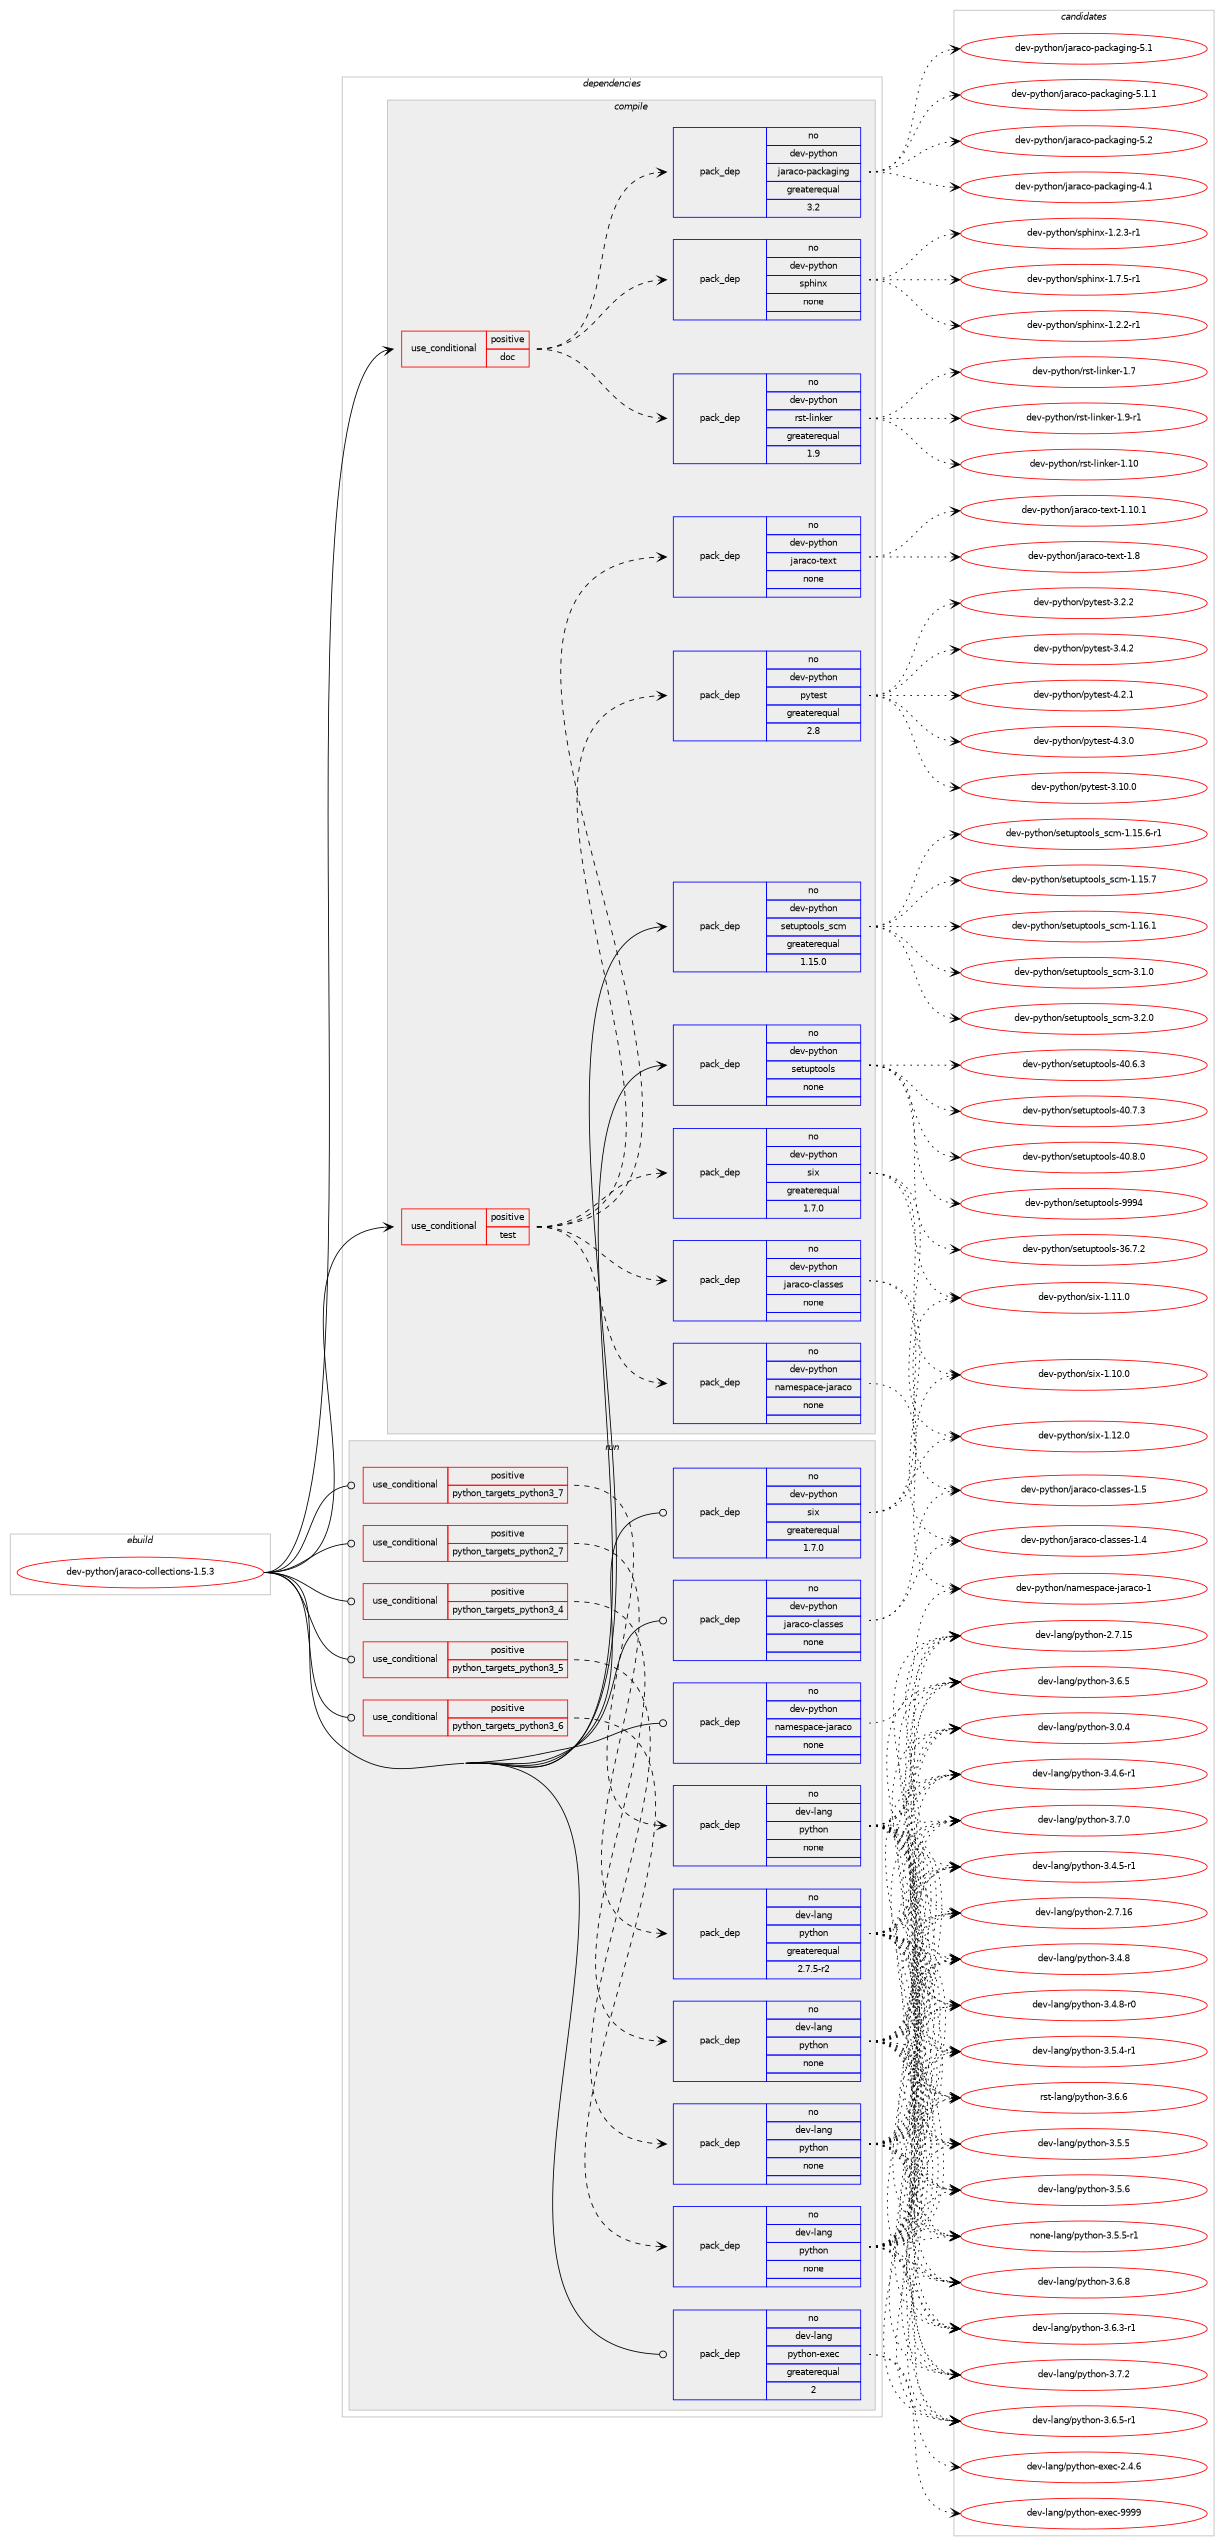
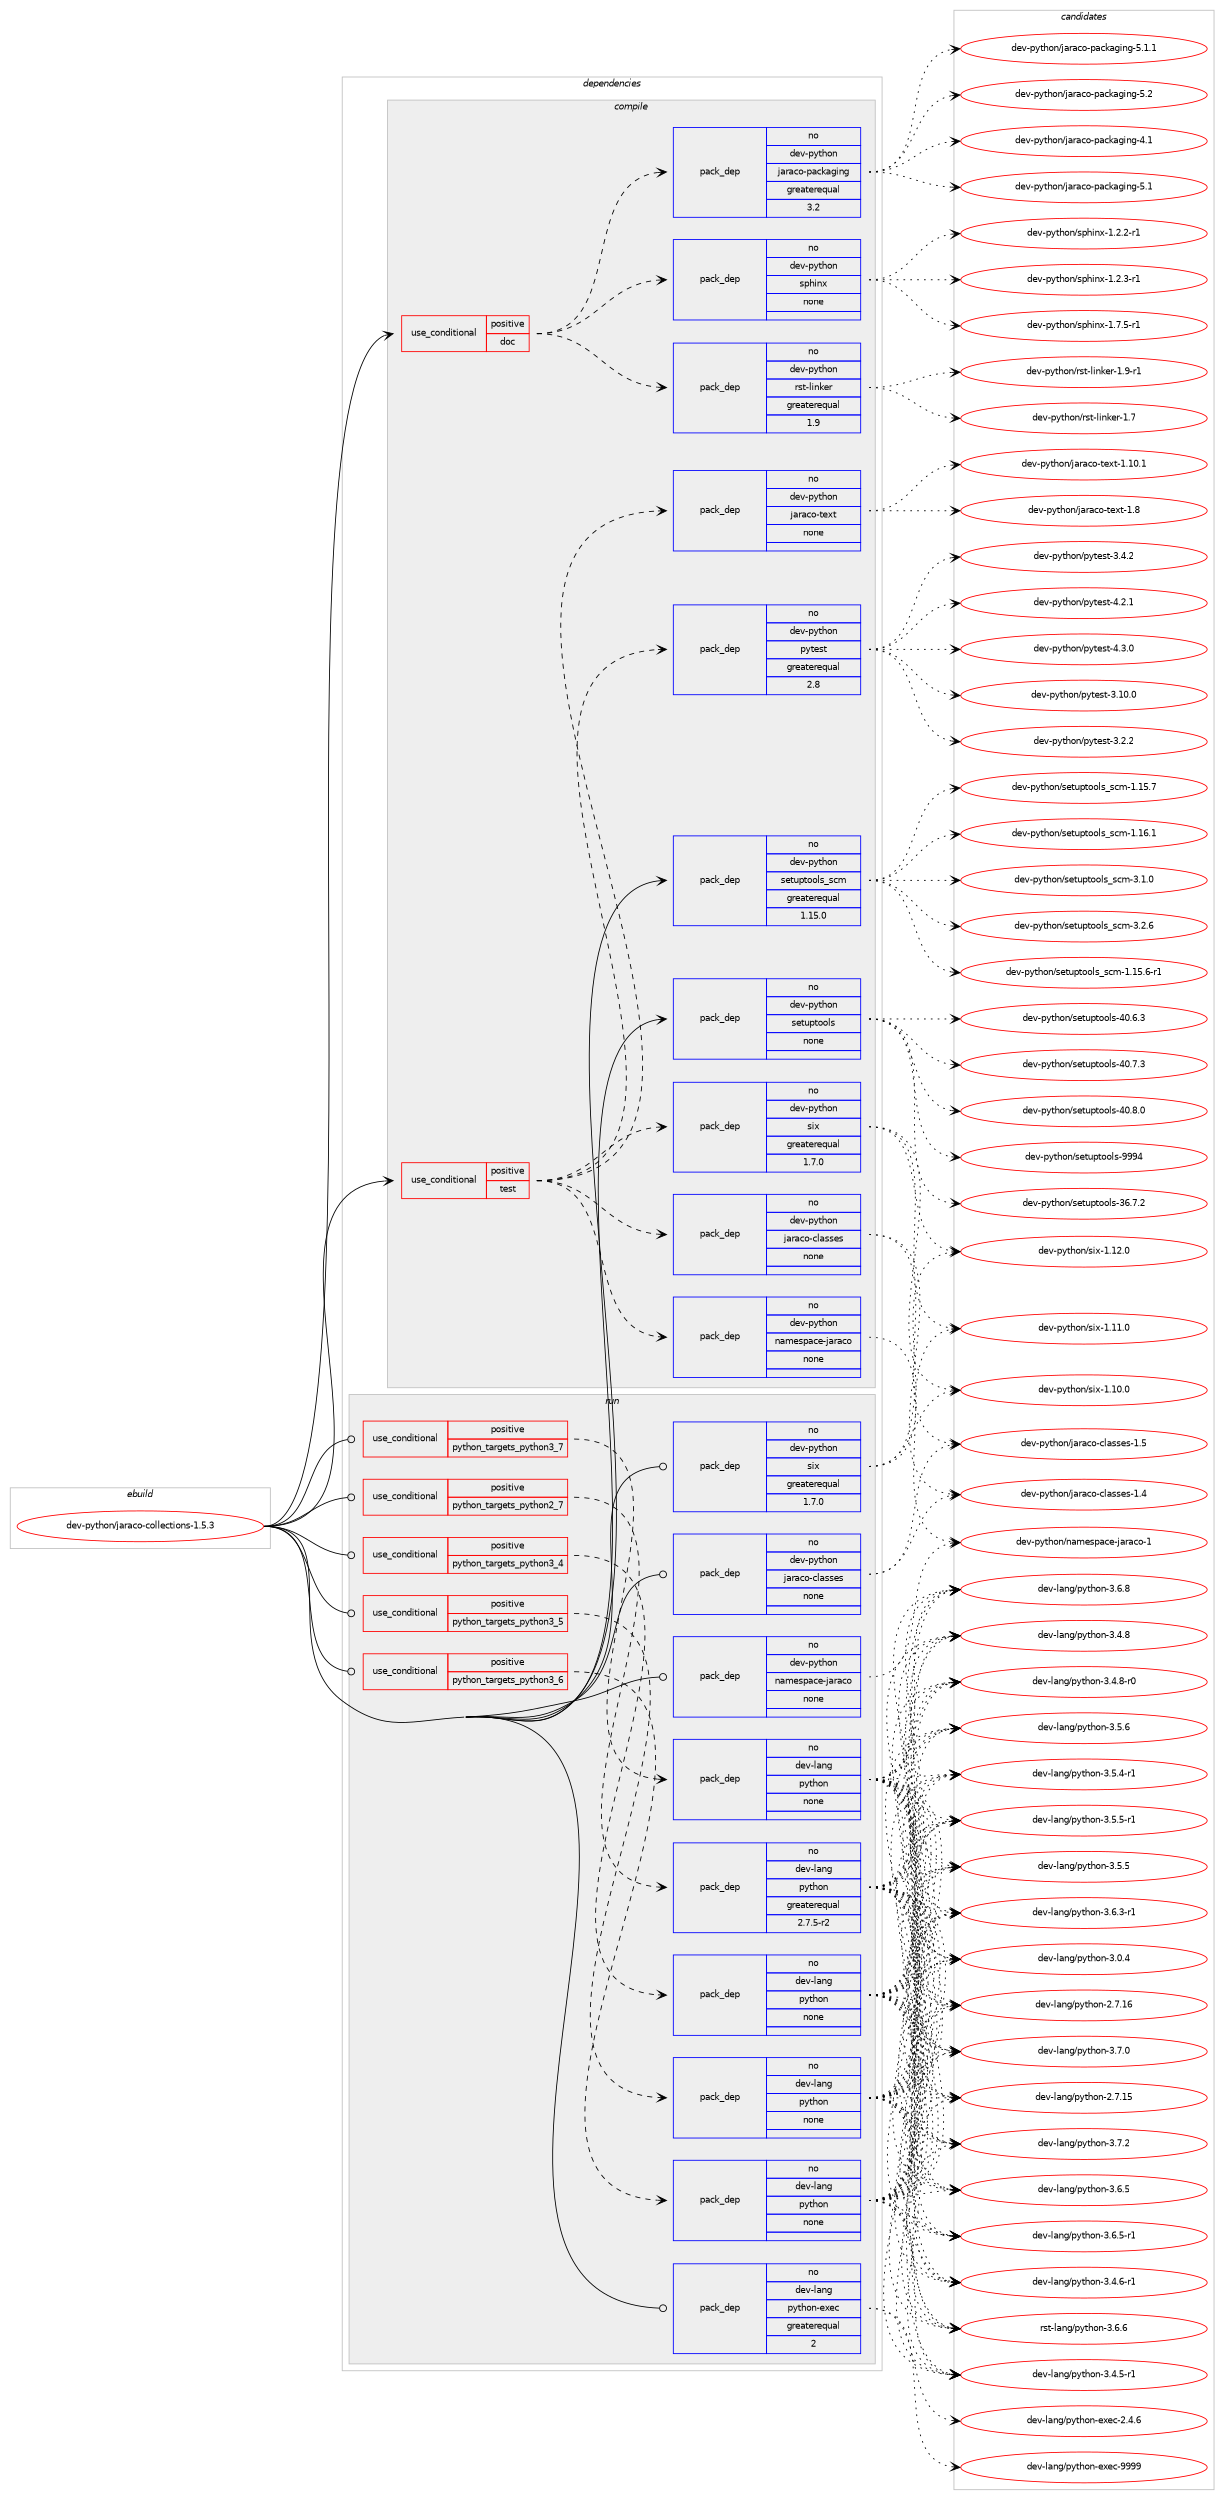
node "dev-python/rst-linker-1.10": removed
node "dev-python/setuptools_scm-3.2.0": label "dev-python/setuptools_scm-3.2.0" -> "dev-python/setuptools_scm-3.2.6"
node "none-lang/python-3.5.5-r1": label "none-lang/python-3.5.5-r1" -> "dev-lang/python-3.5.5-r1"
